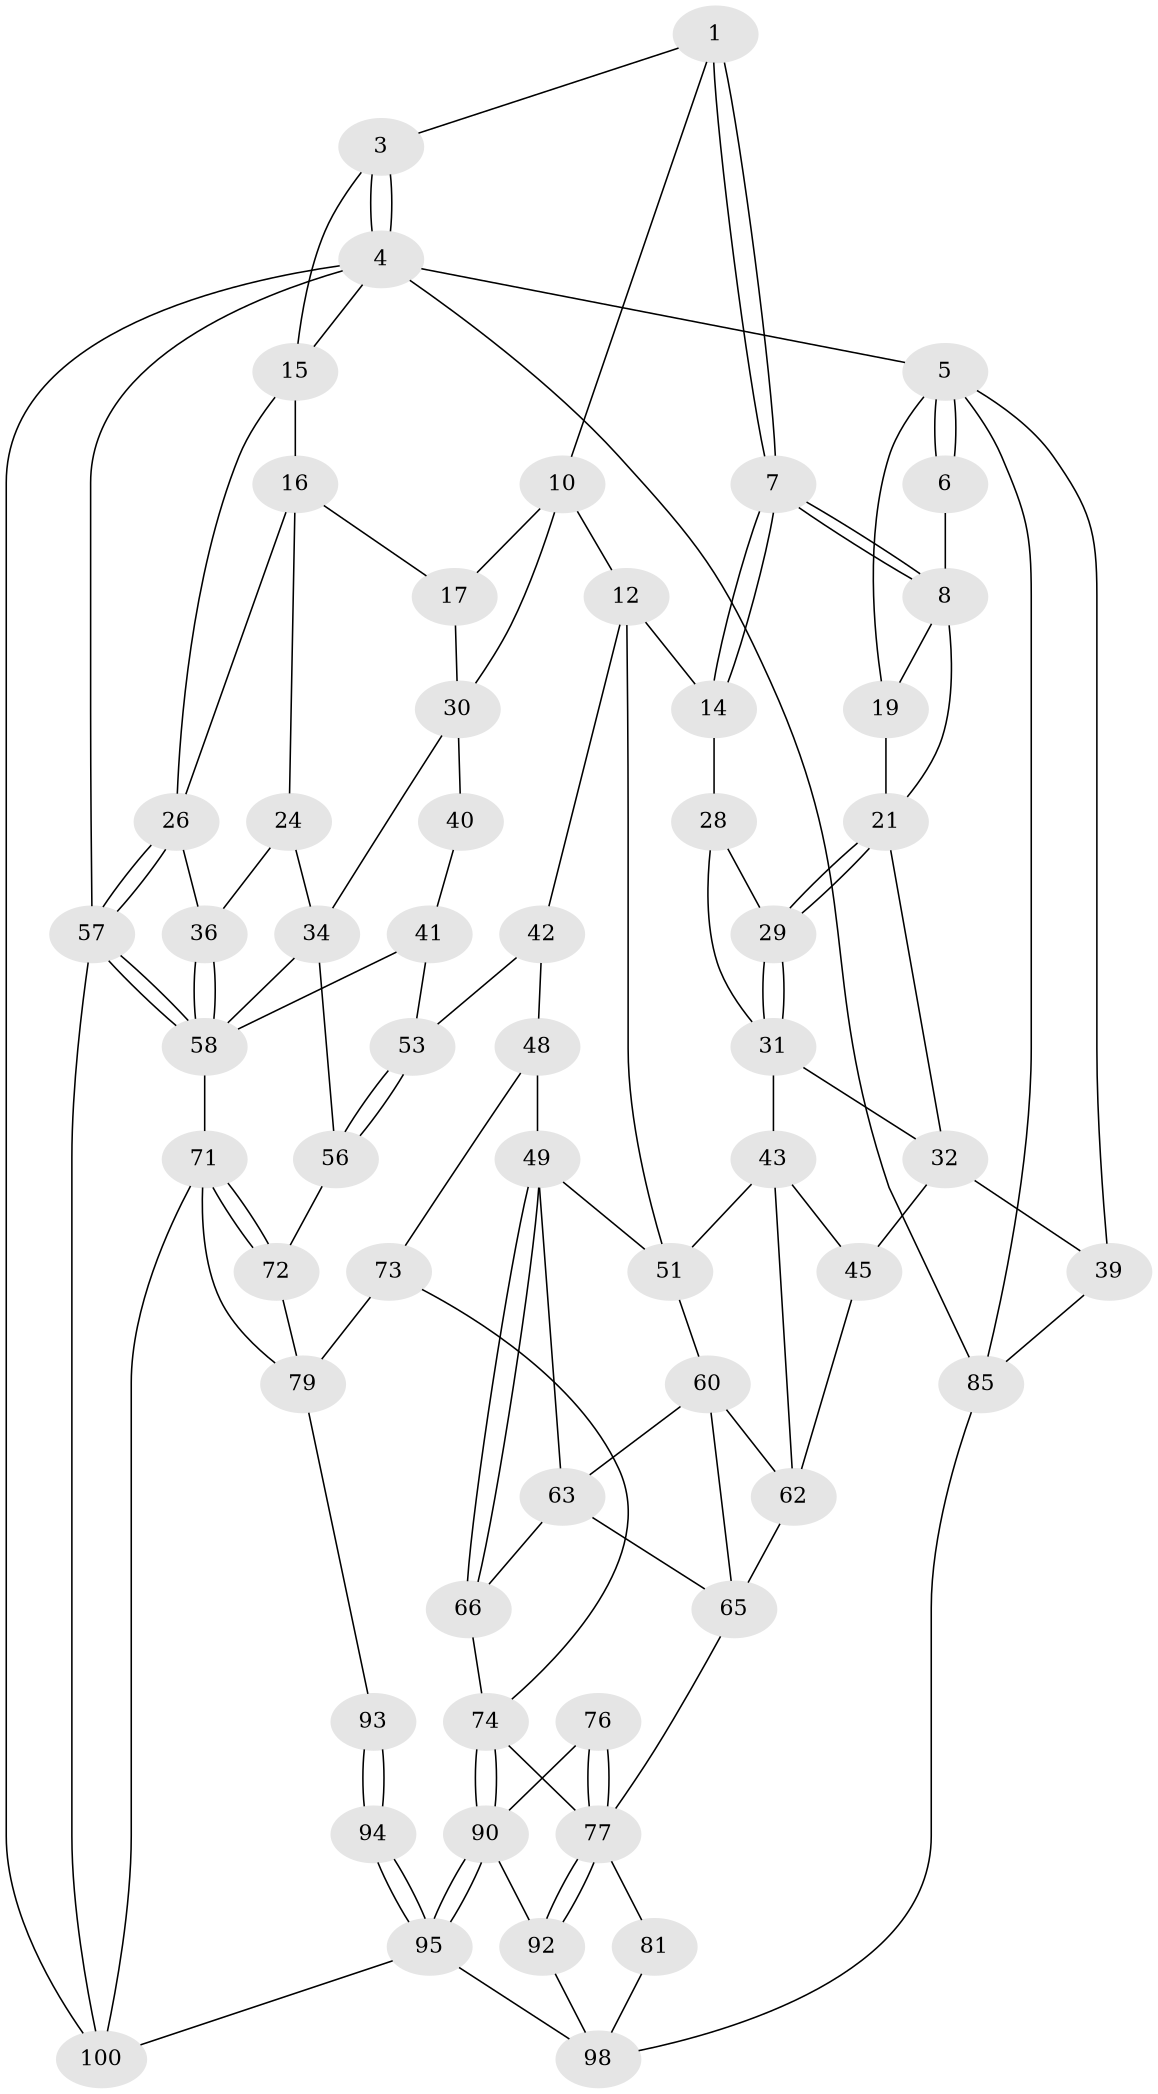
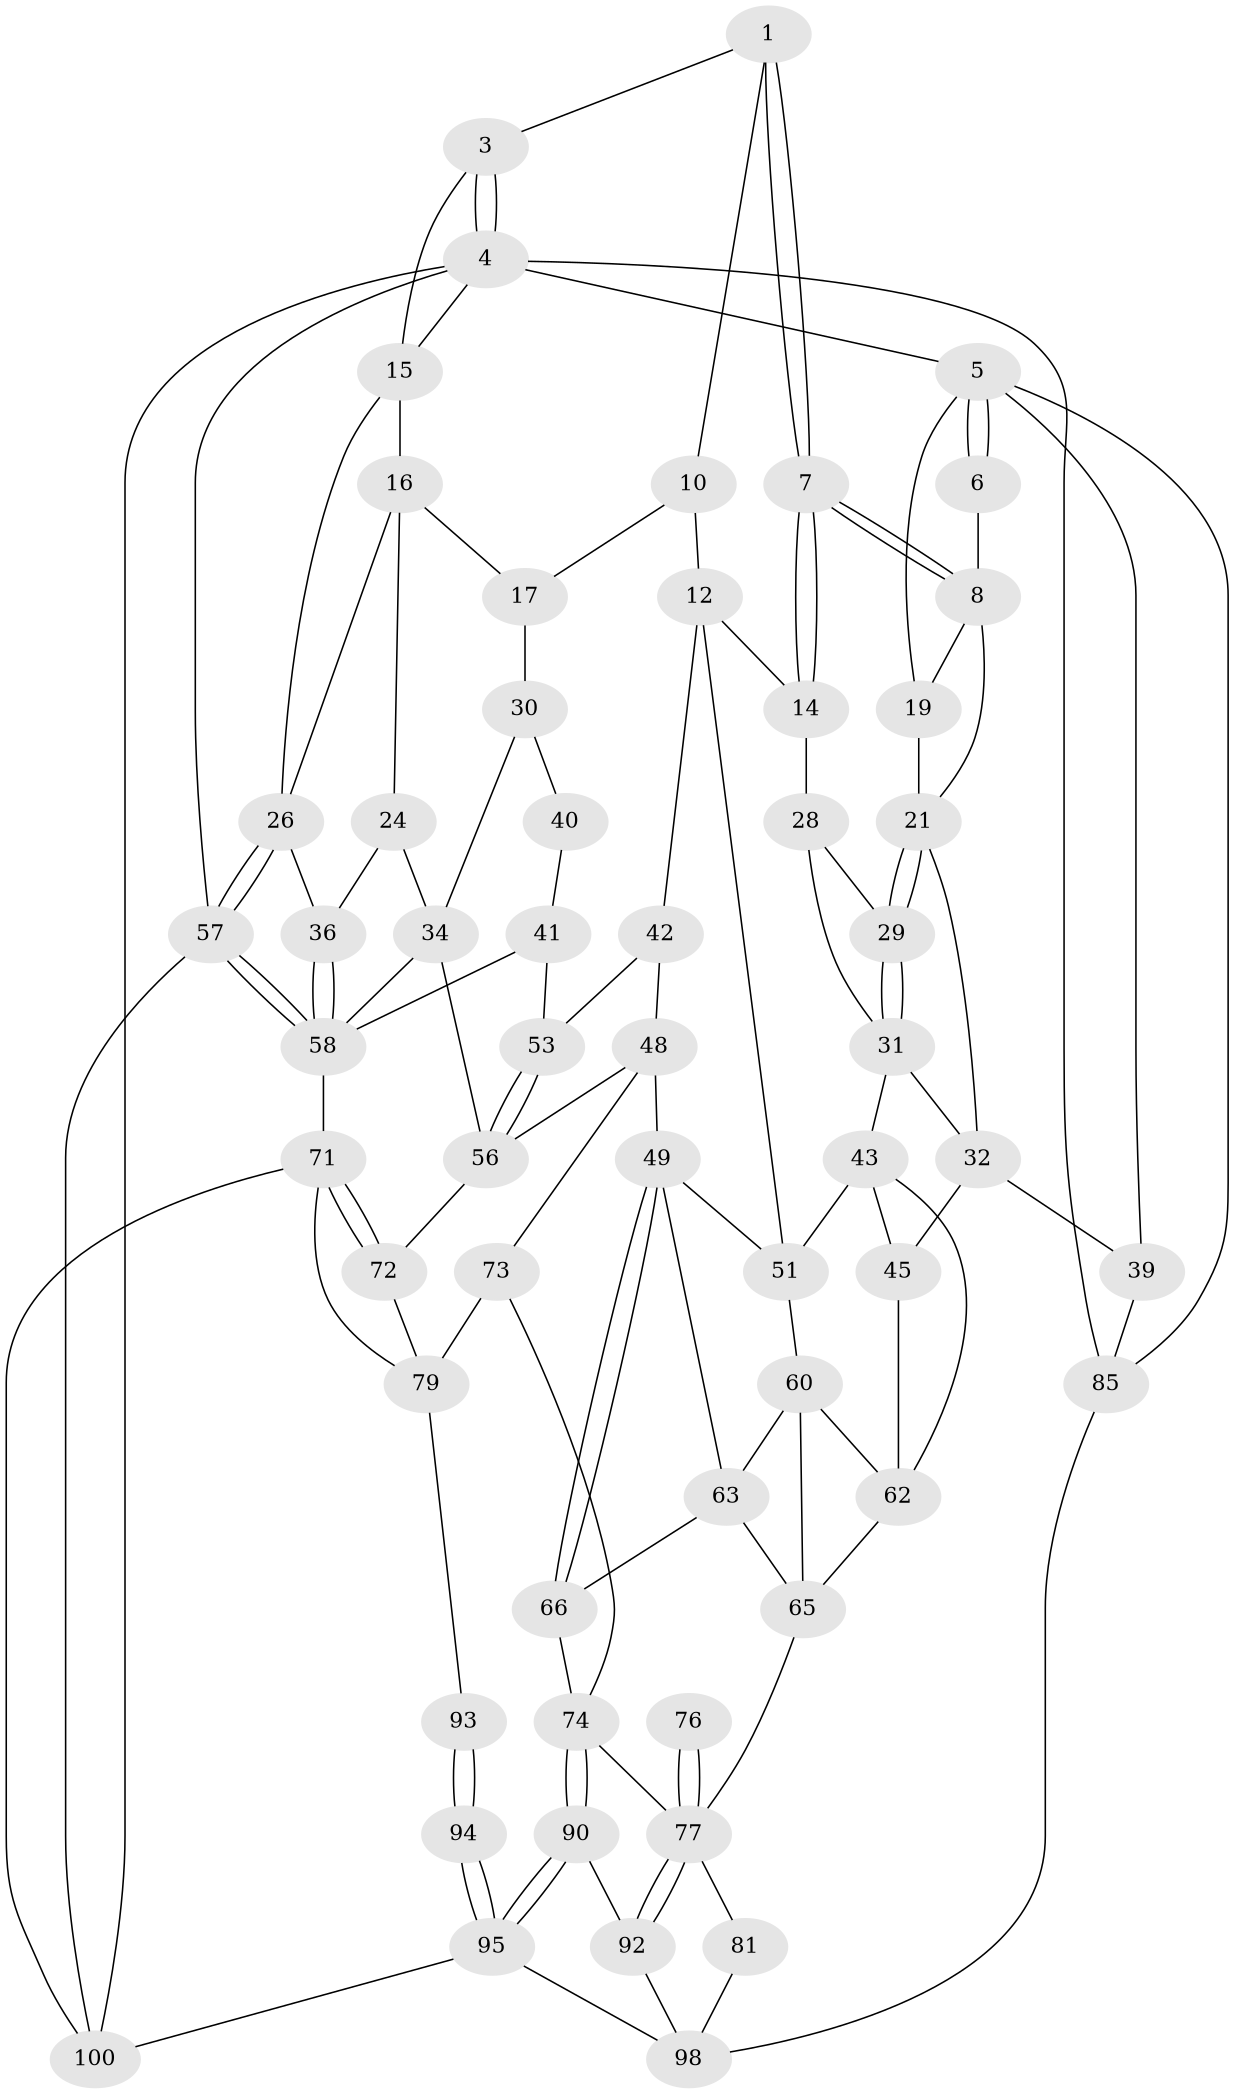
edge "10" -- "30": removed
edge "48" -- "56": added
edge "76" -- "90": removed
